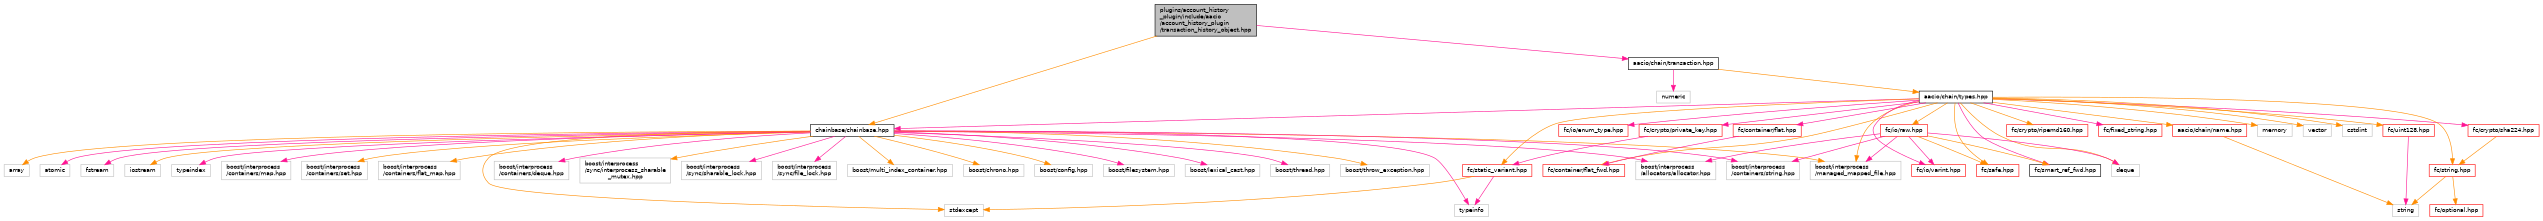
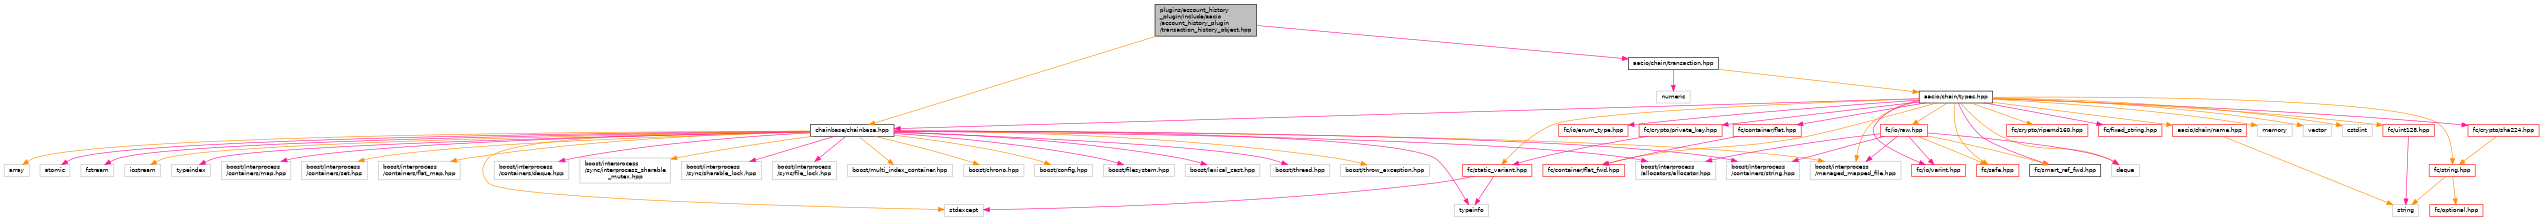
edge "fc/static_variant.hpp" -> "stdexcept": color darkorange -> deeppink
